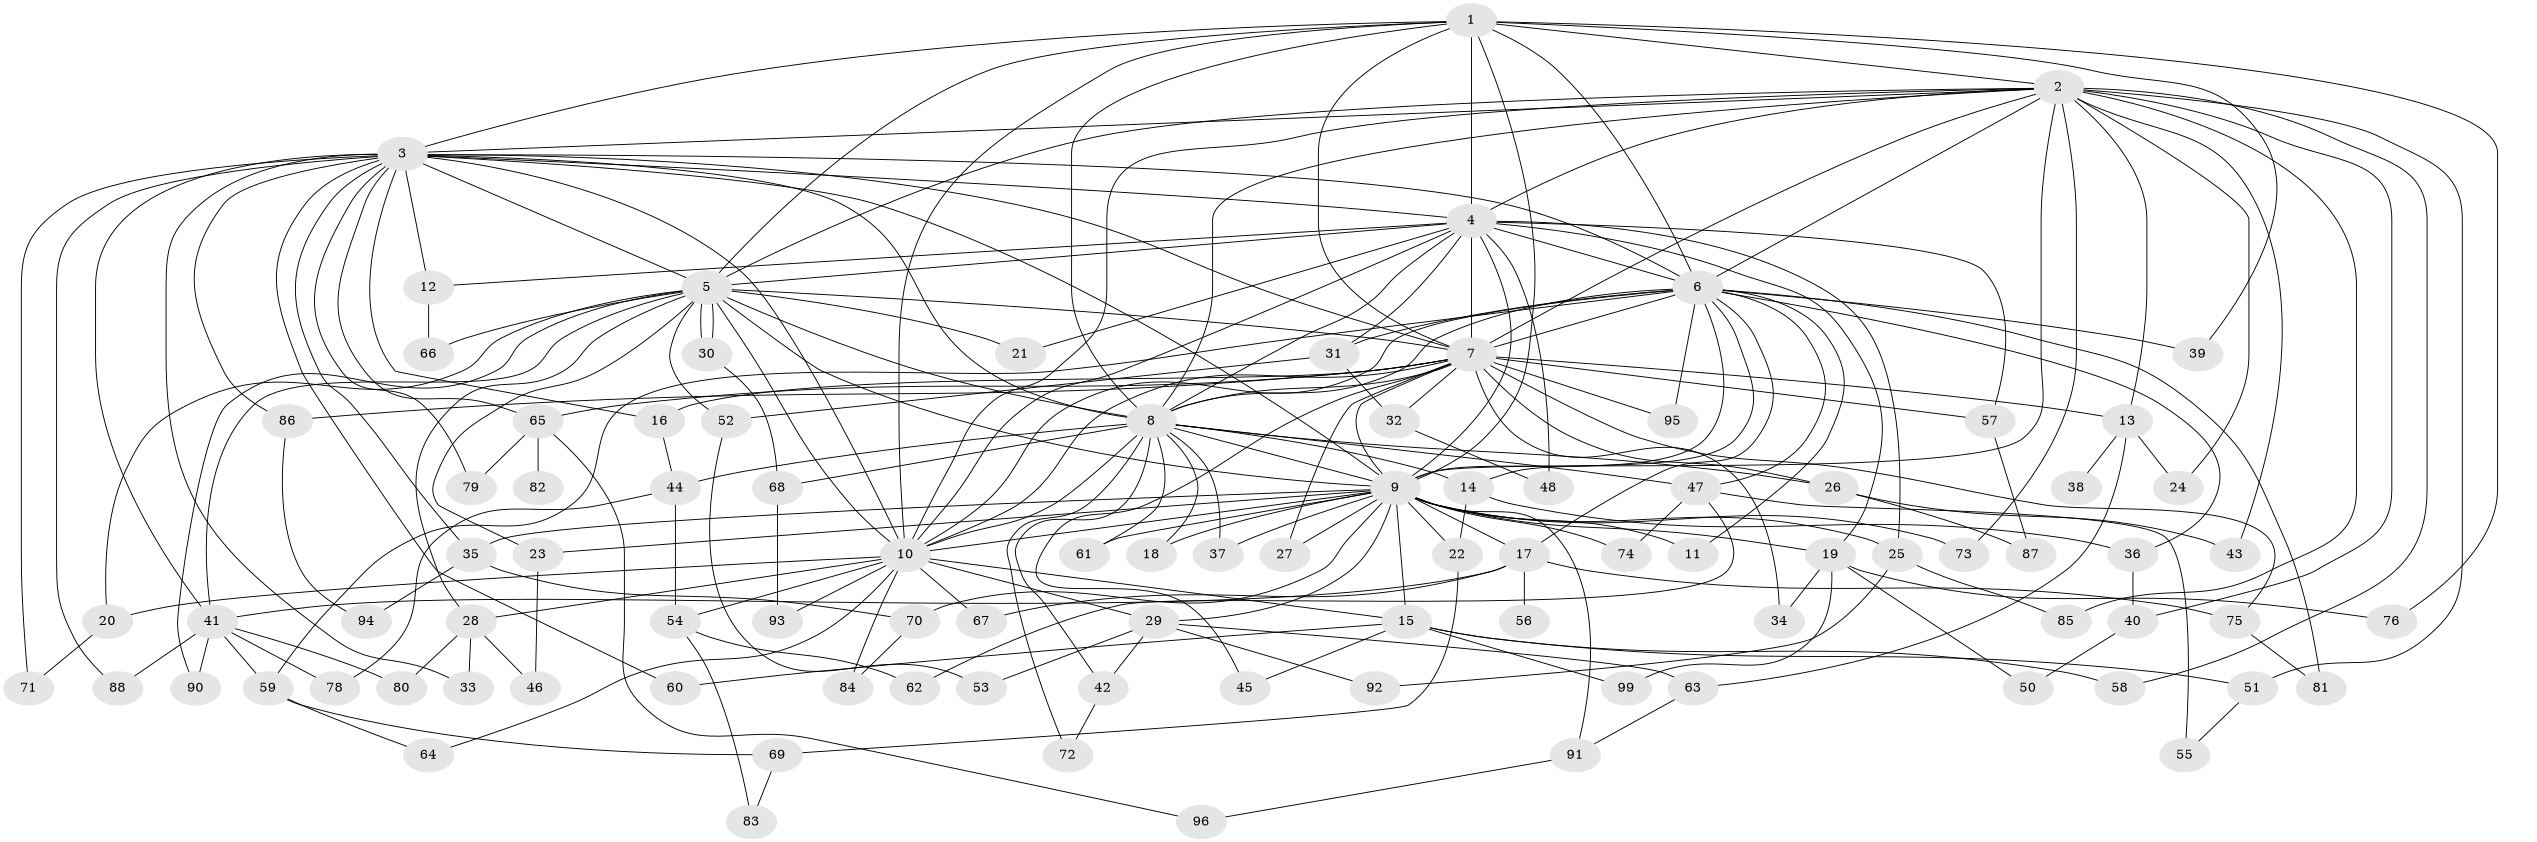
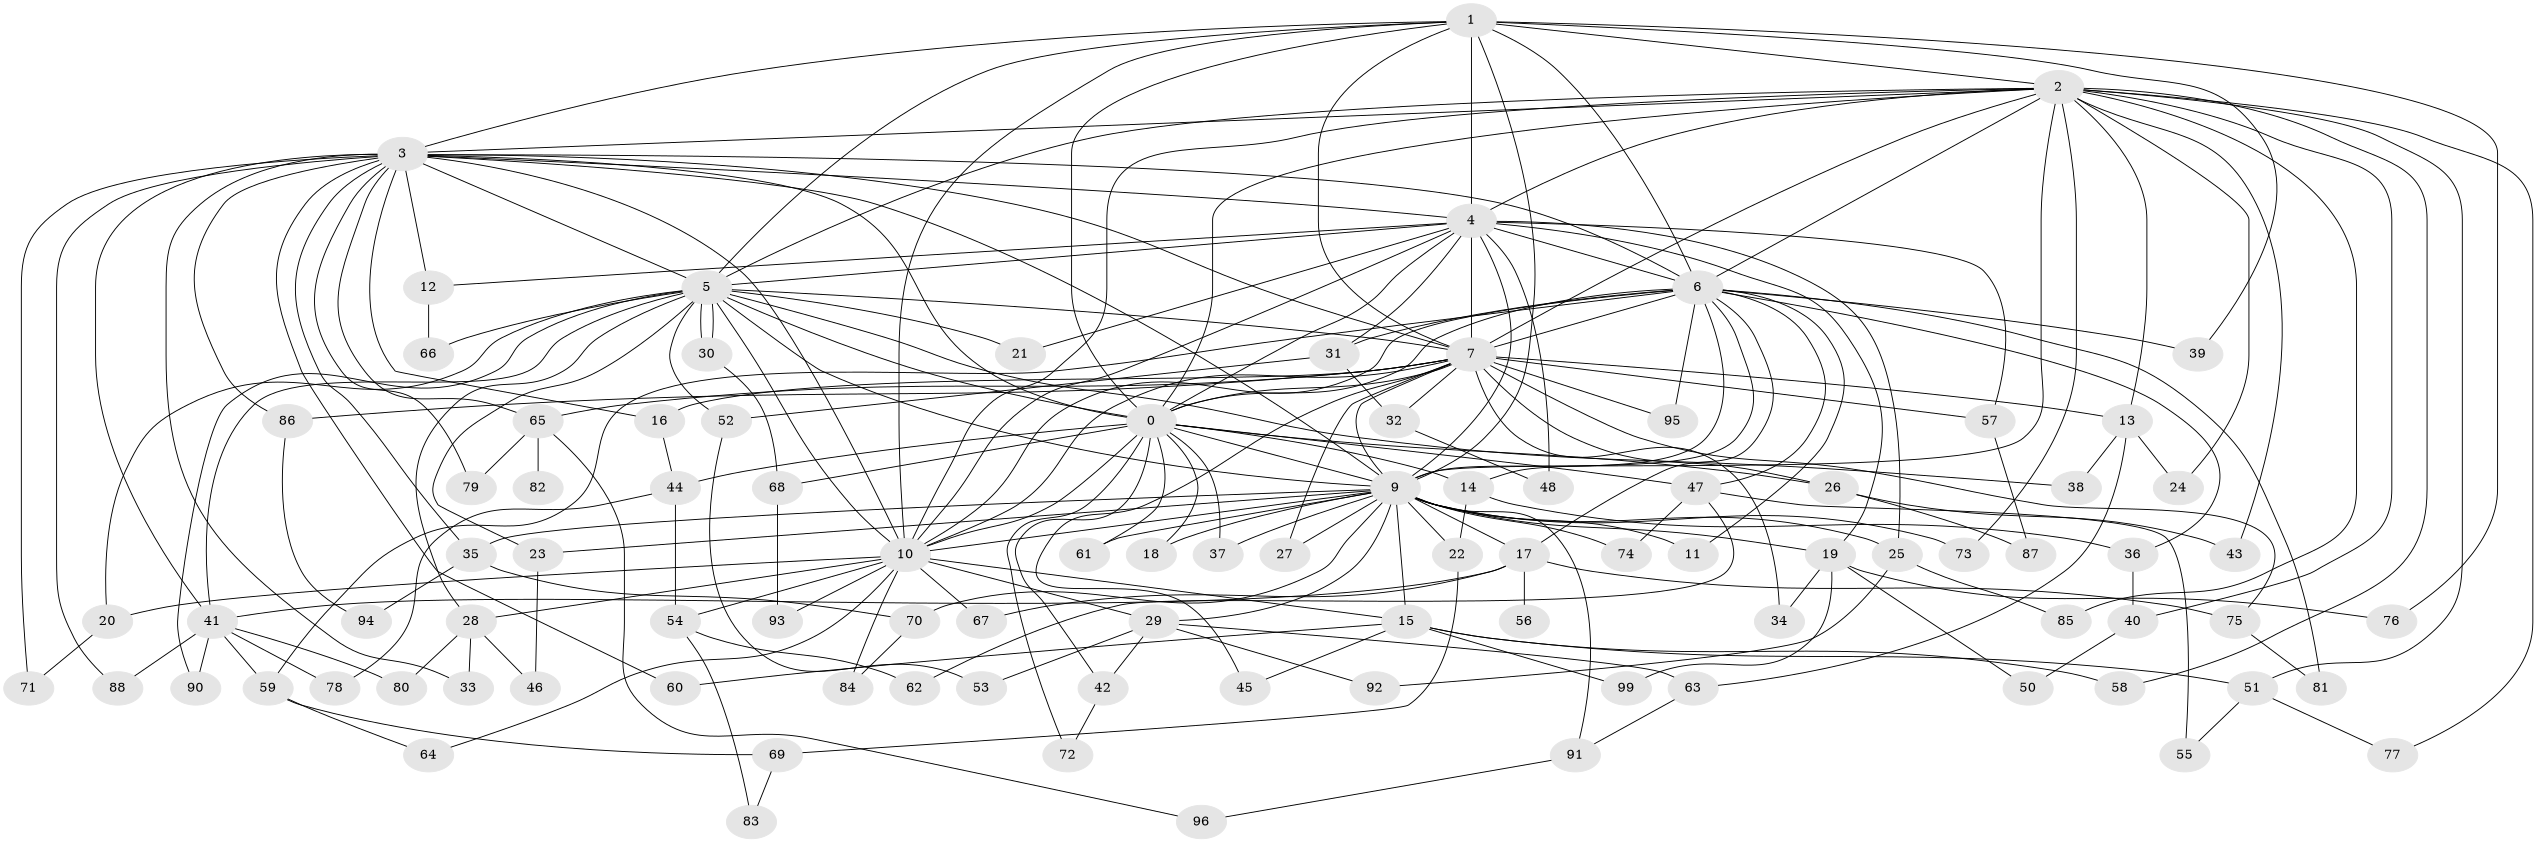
node "8": label "8" -> "0"
edge "5" -- "38": added
node "77": added
